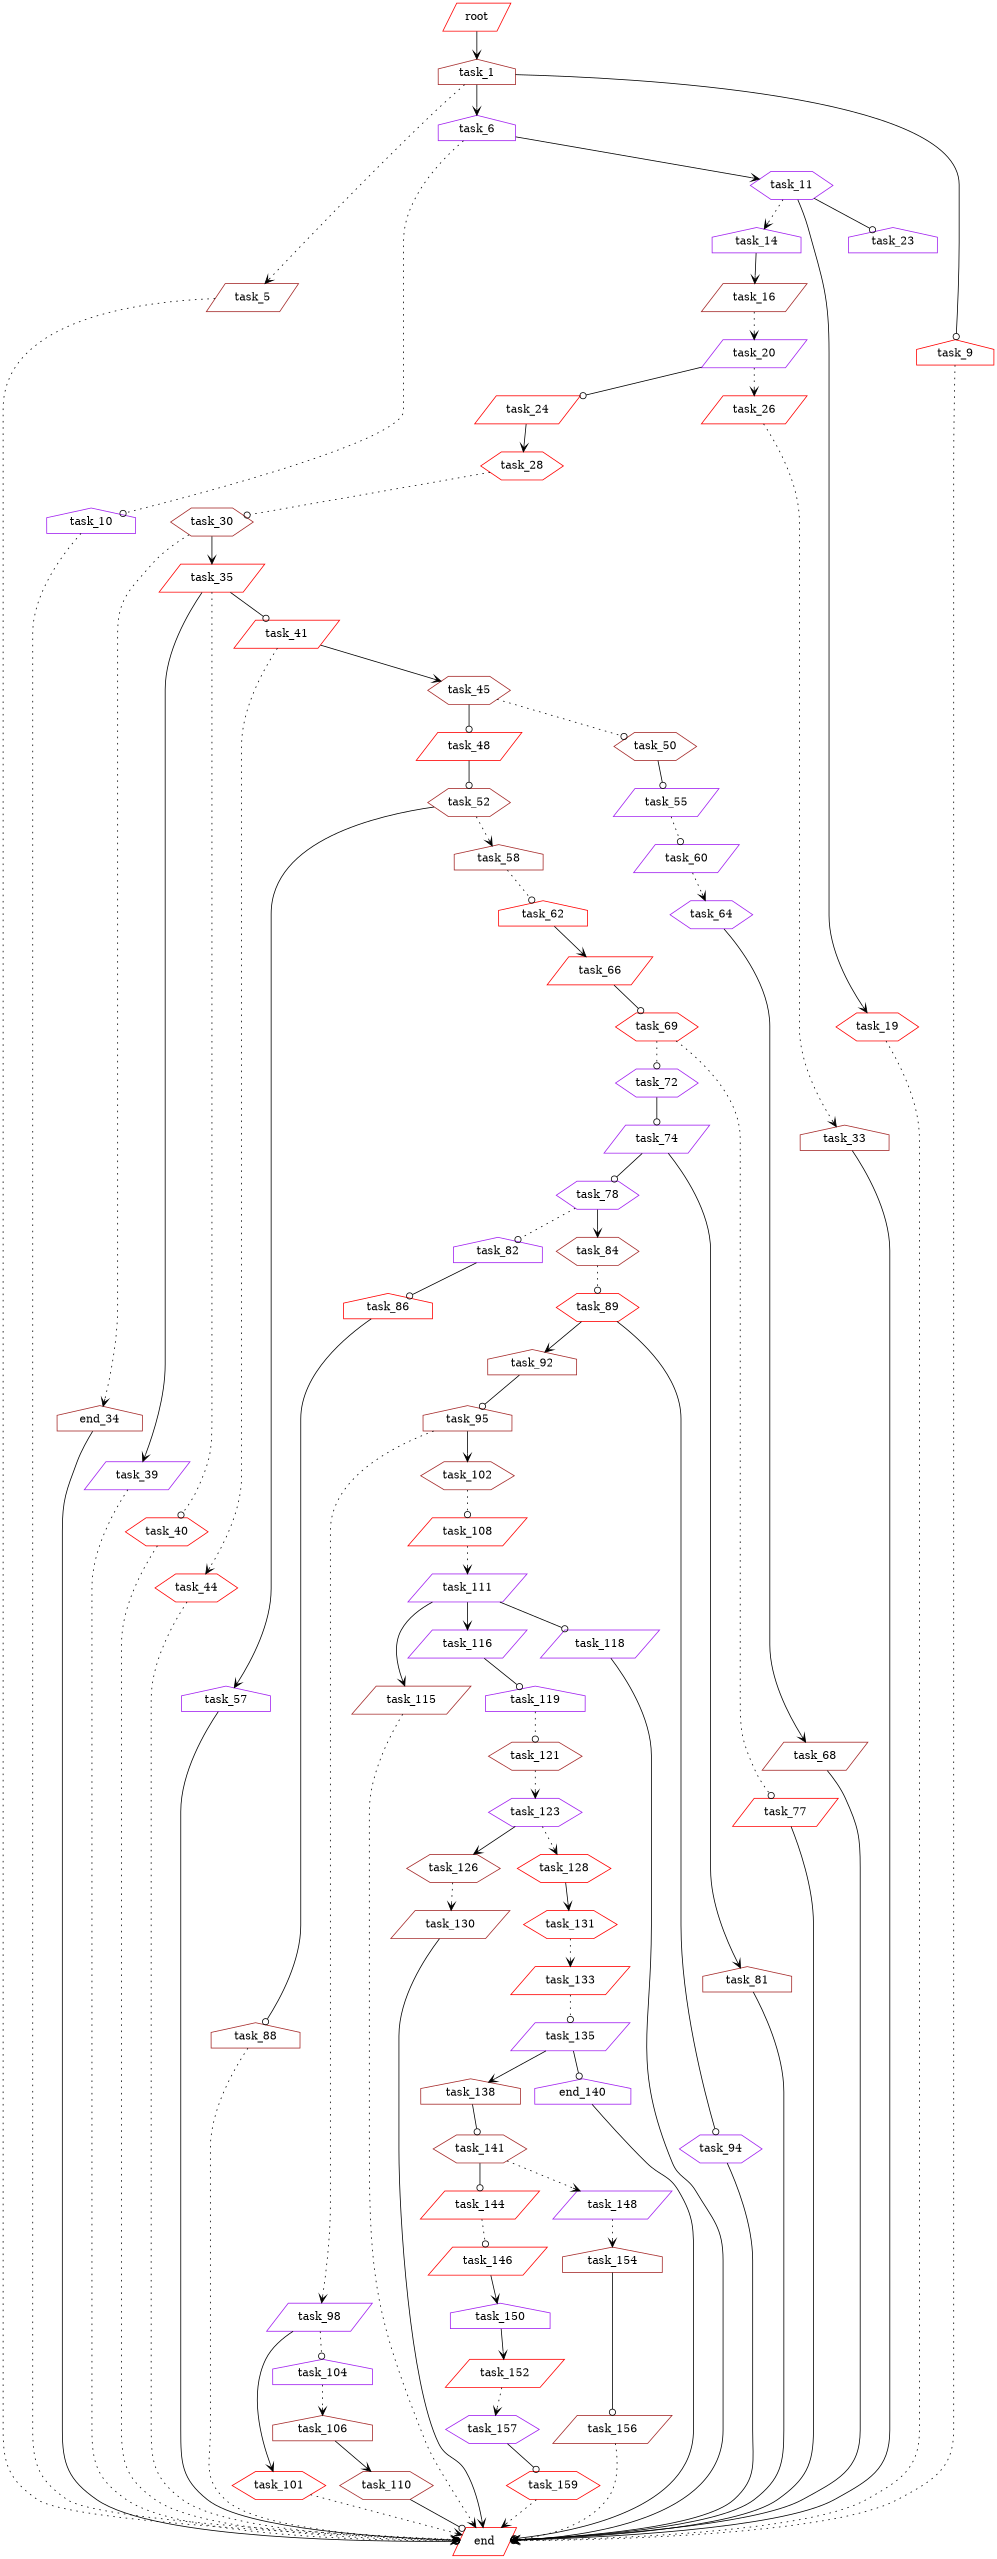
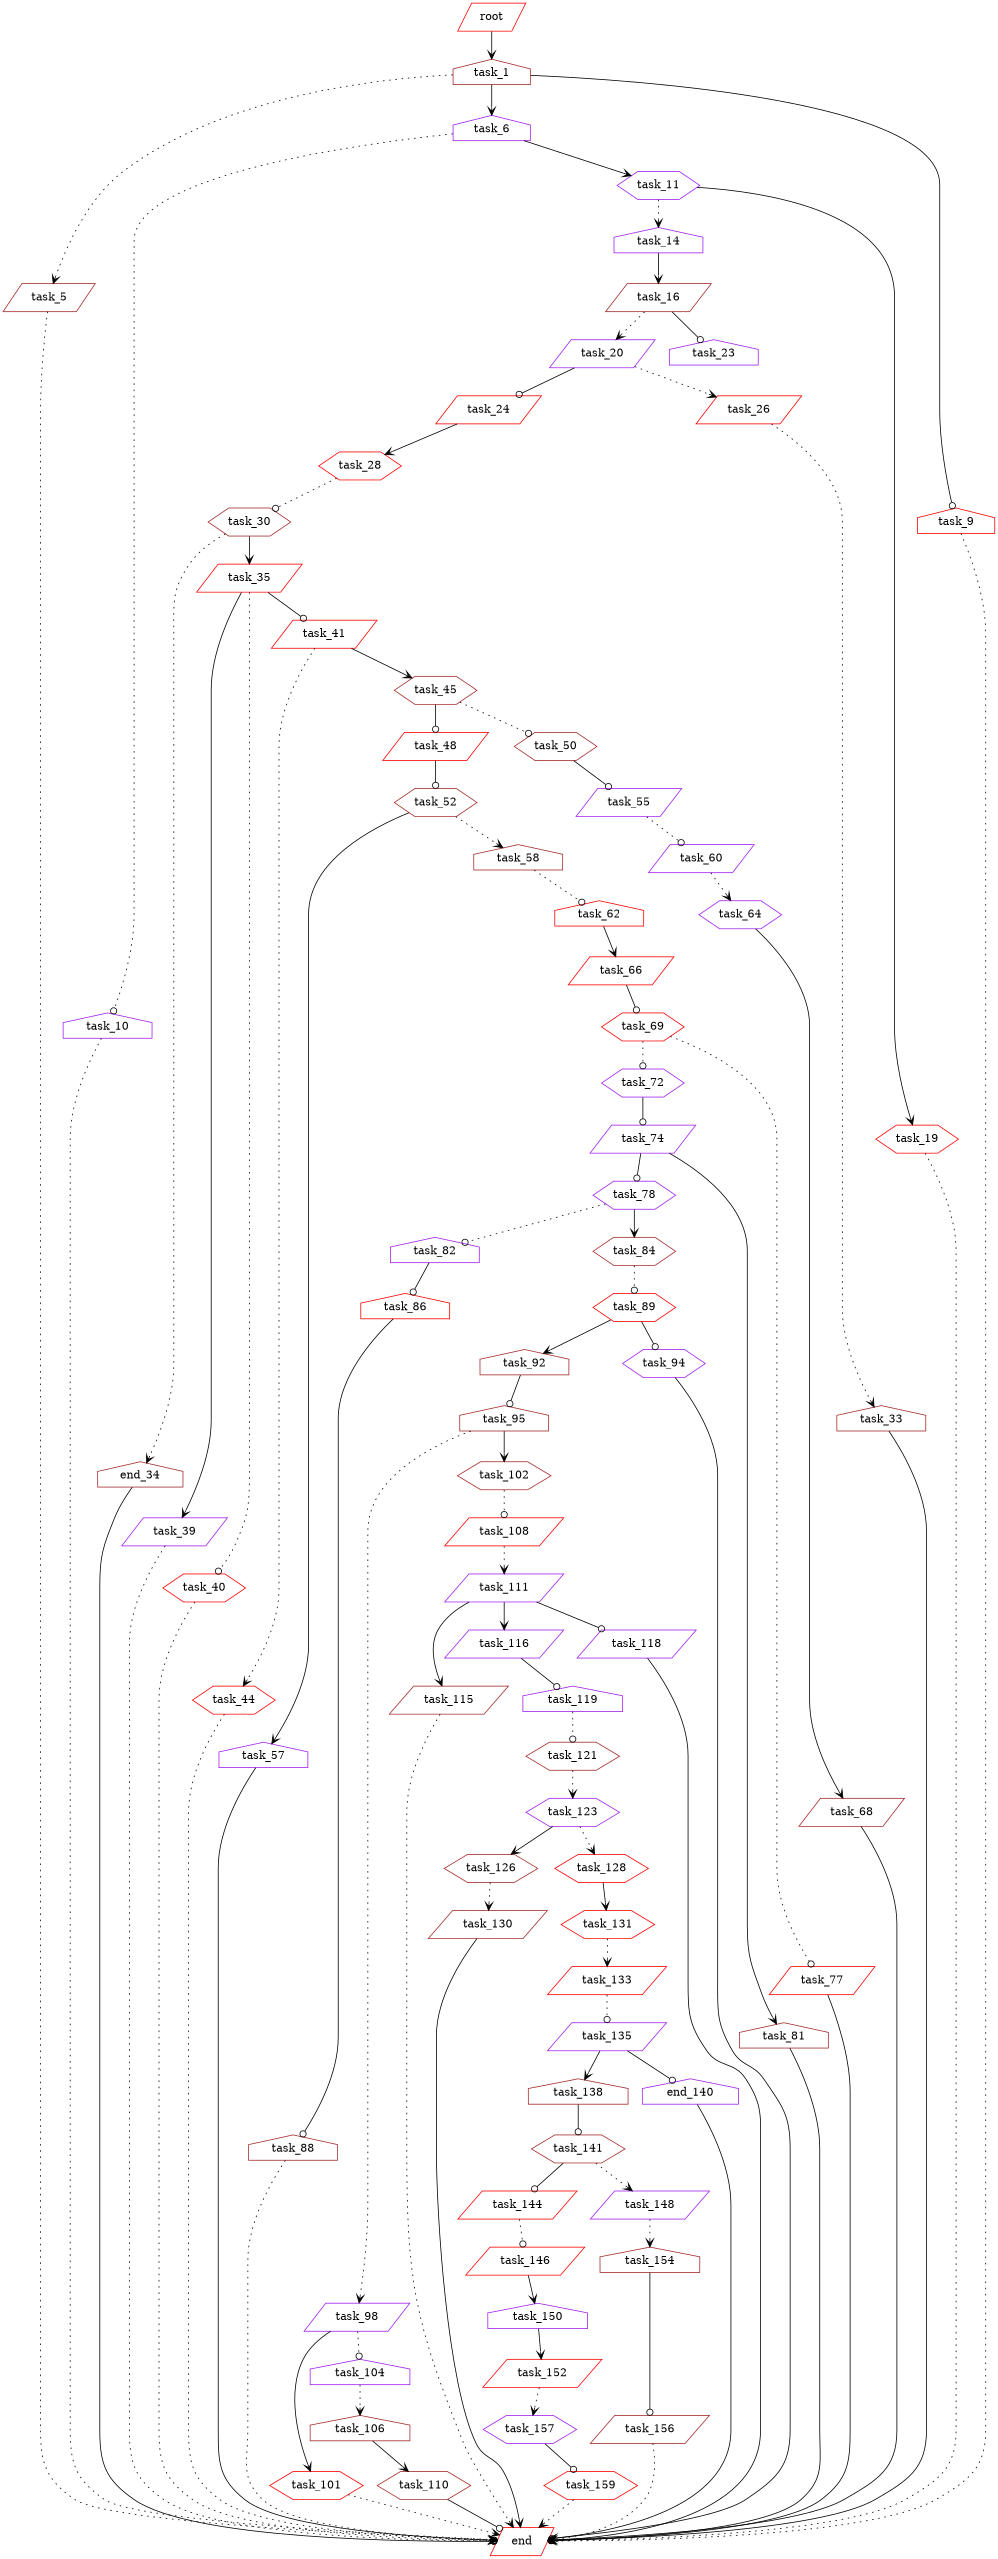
edge "task_11" -> "task_23": now "task_16" -> "task_23"
edge "task_118" -> "end": arrowhead vee -> odot
